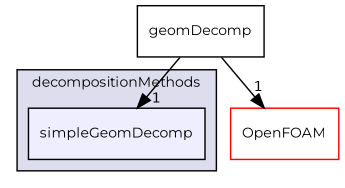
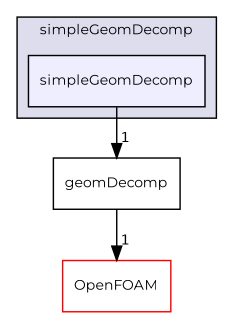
edge "geomDecomp" -> "simpleGeomDecomp": reversed
cluster "decompositionMethods": label "decompositionMethods" -> "simpleGeomDecomp"
